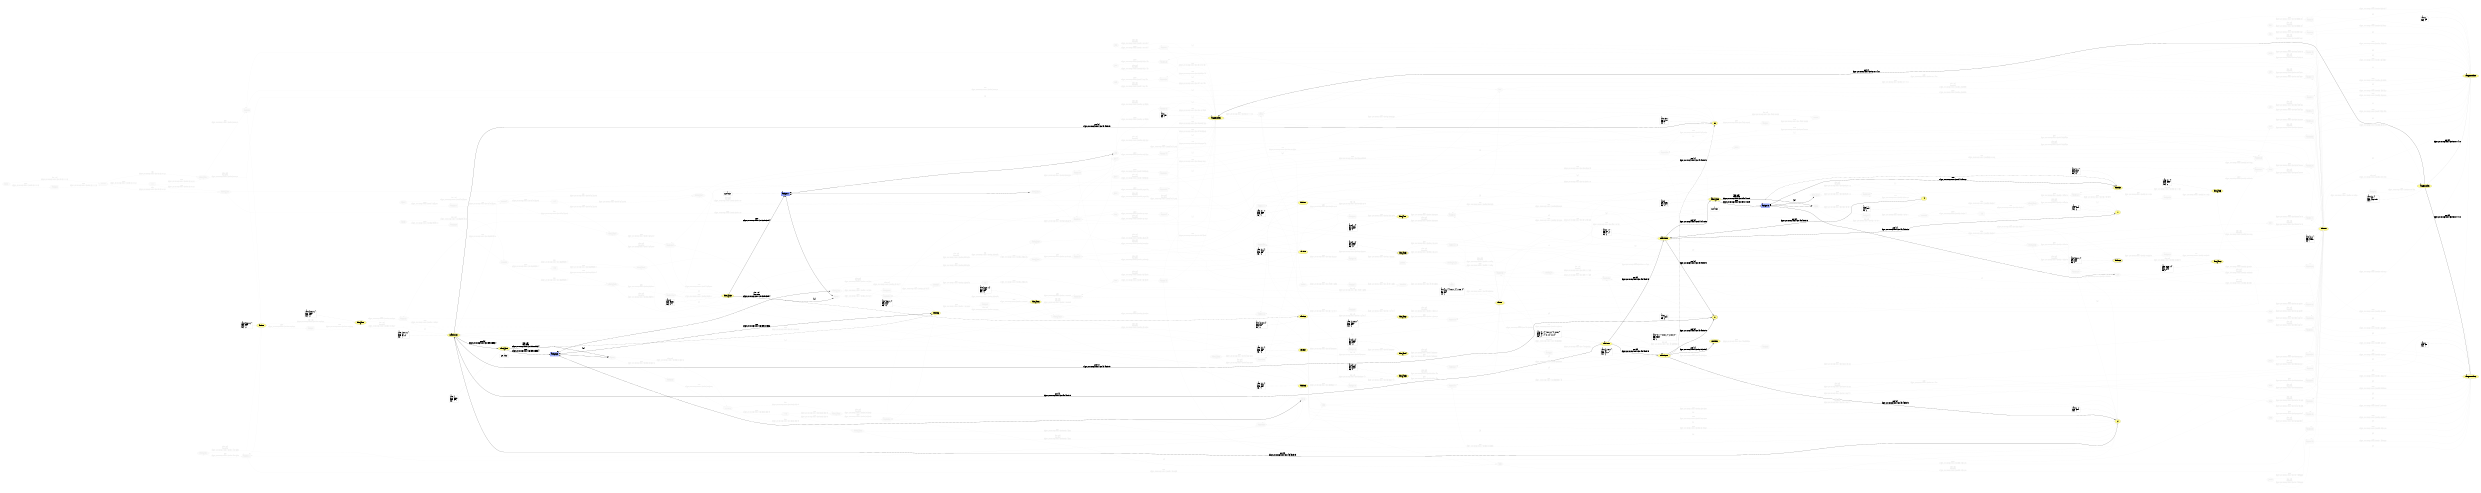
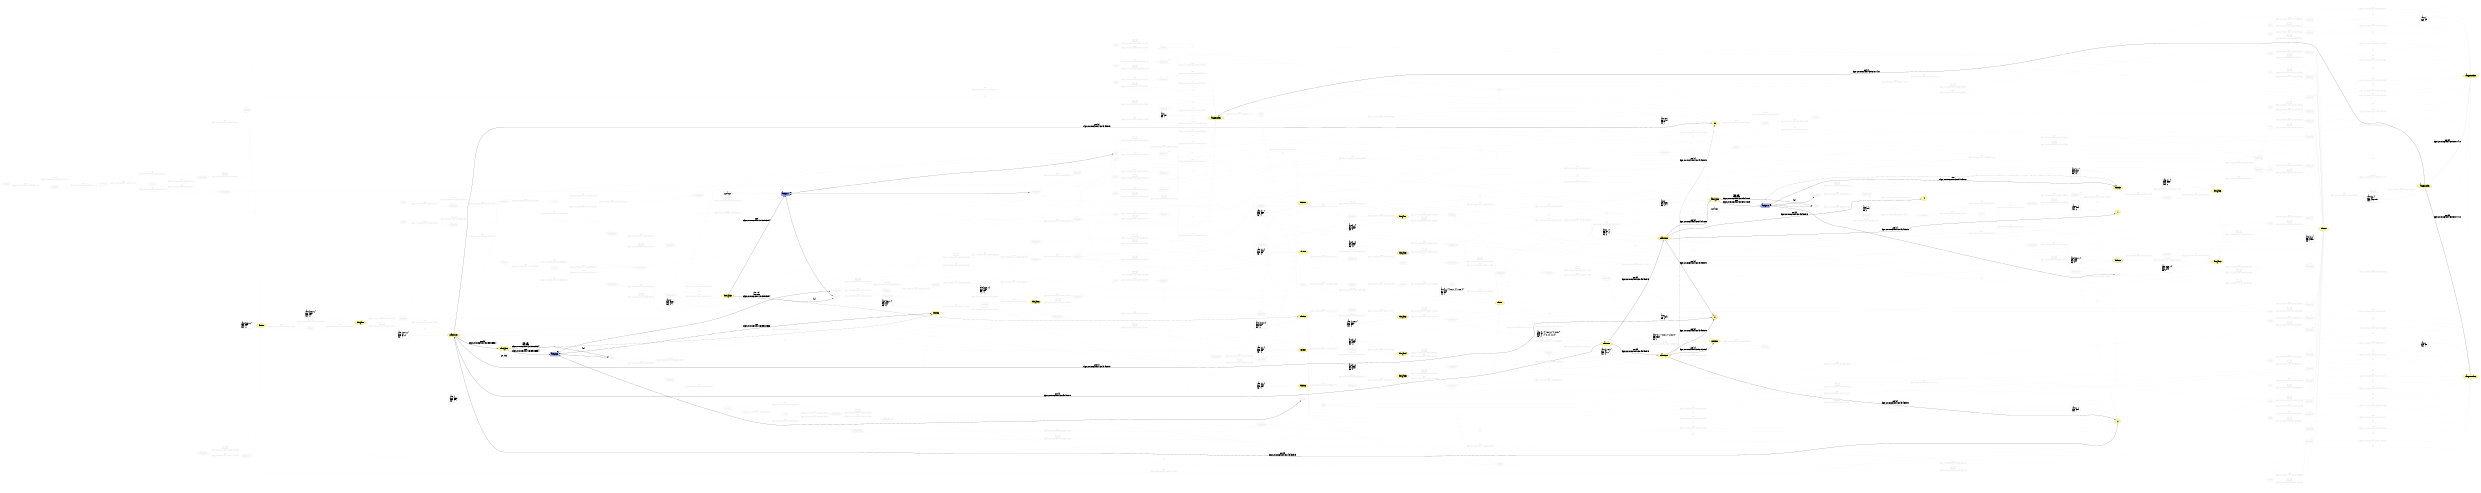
edge "4" -> "matrix0#1": reversed
